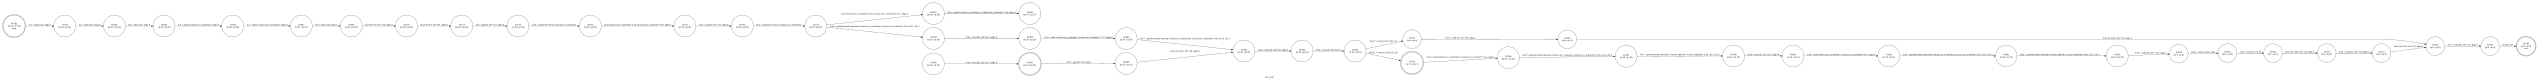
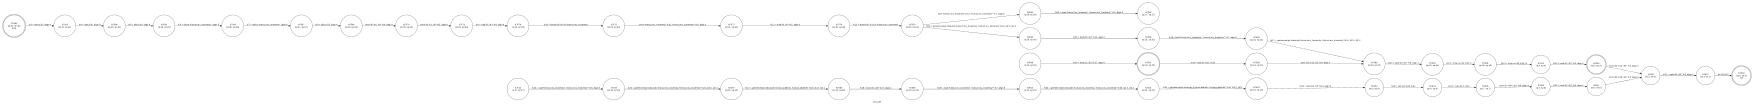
node "N7593 (rp:3, ep:3)": shape circle -> doublecircle
edge "N7591 (rp:18, ep:18)" -> "N7612 (rp:17, ep:17)": removed, label "[!(%21 = icmp ne i32 %20, 0)]"
node "N7612 (rp:17, ep:17)": shape doublecircle -> circle
